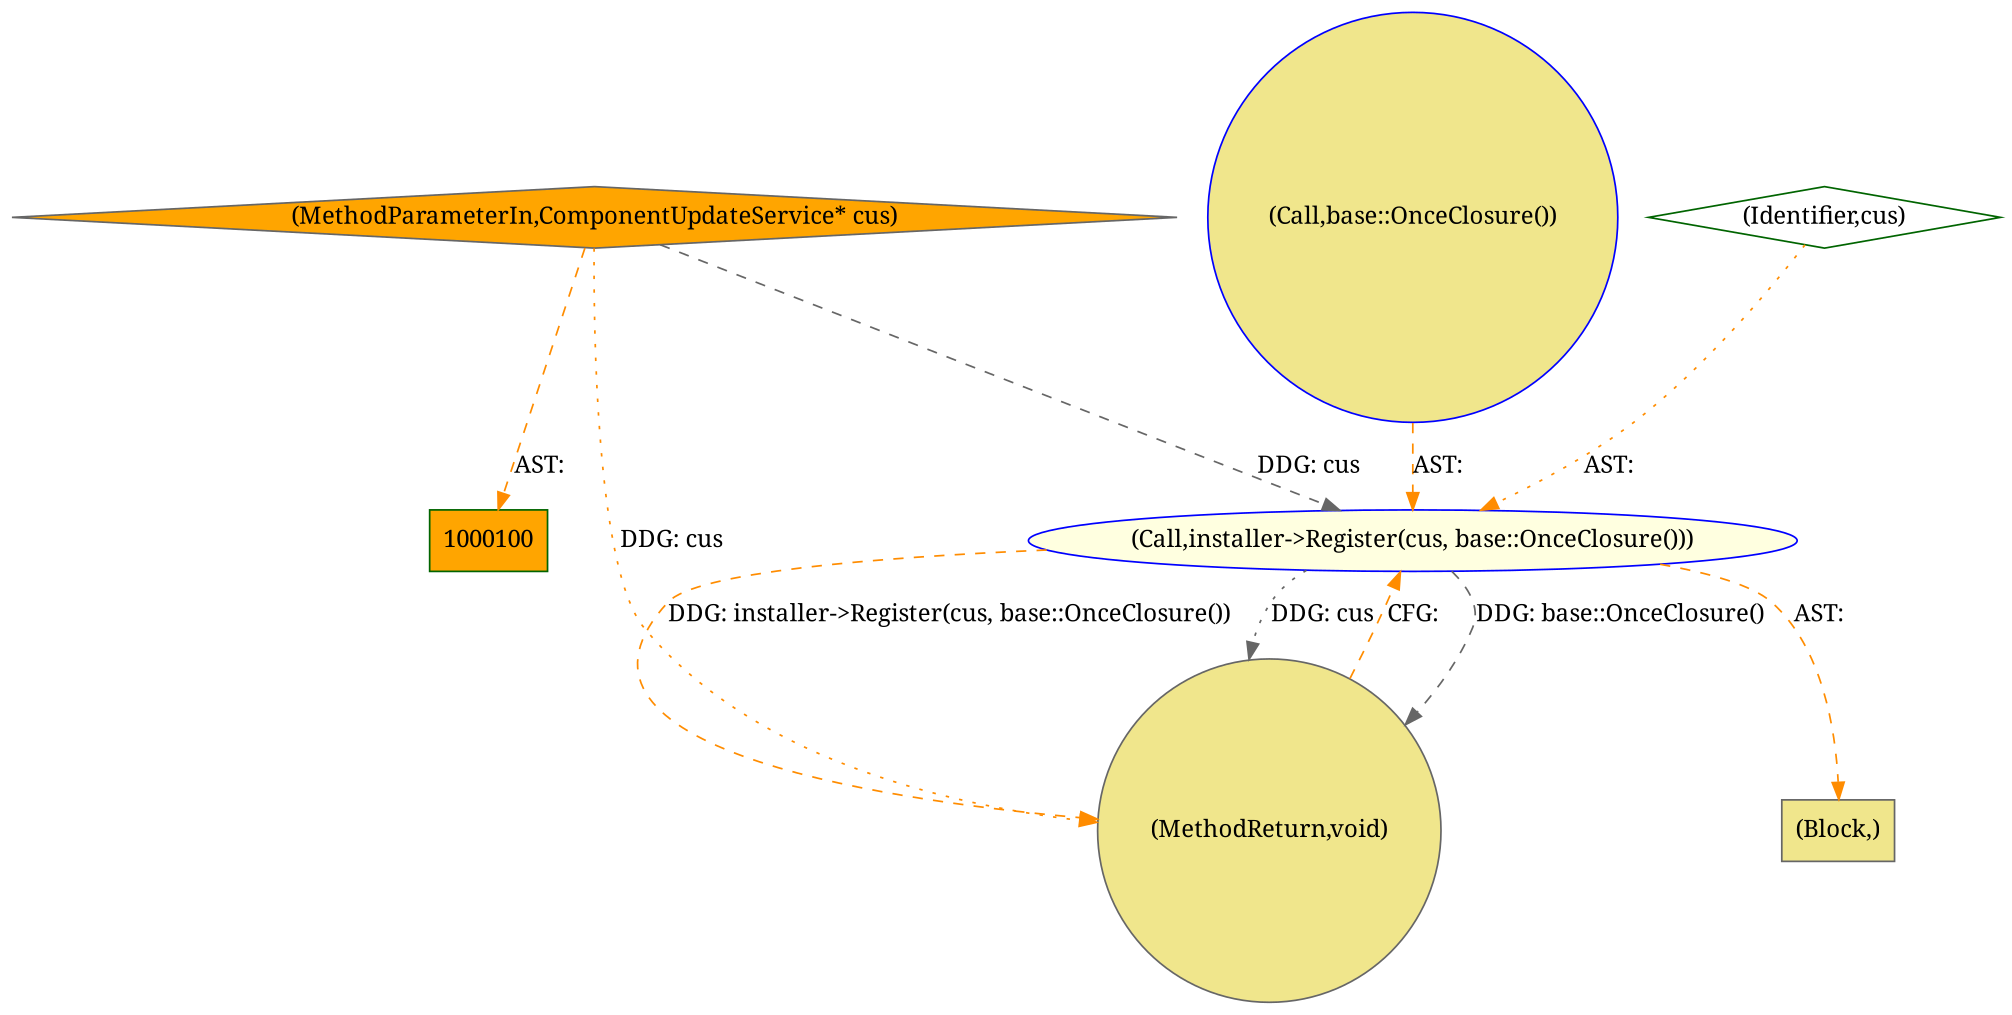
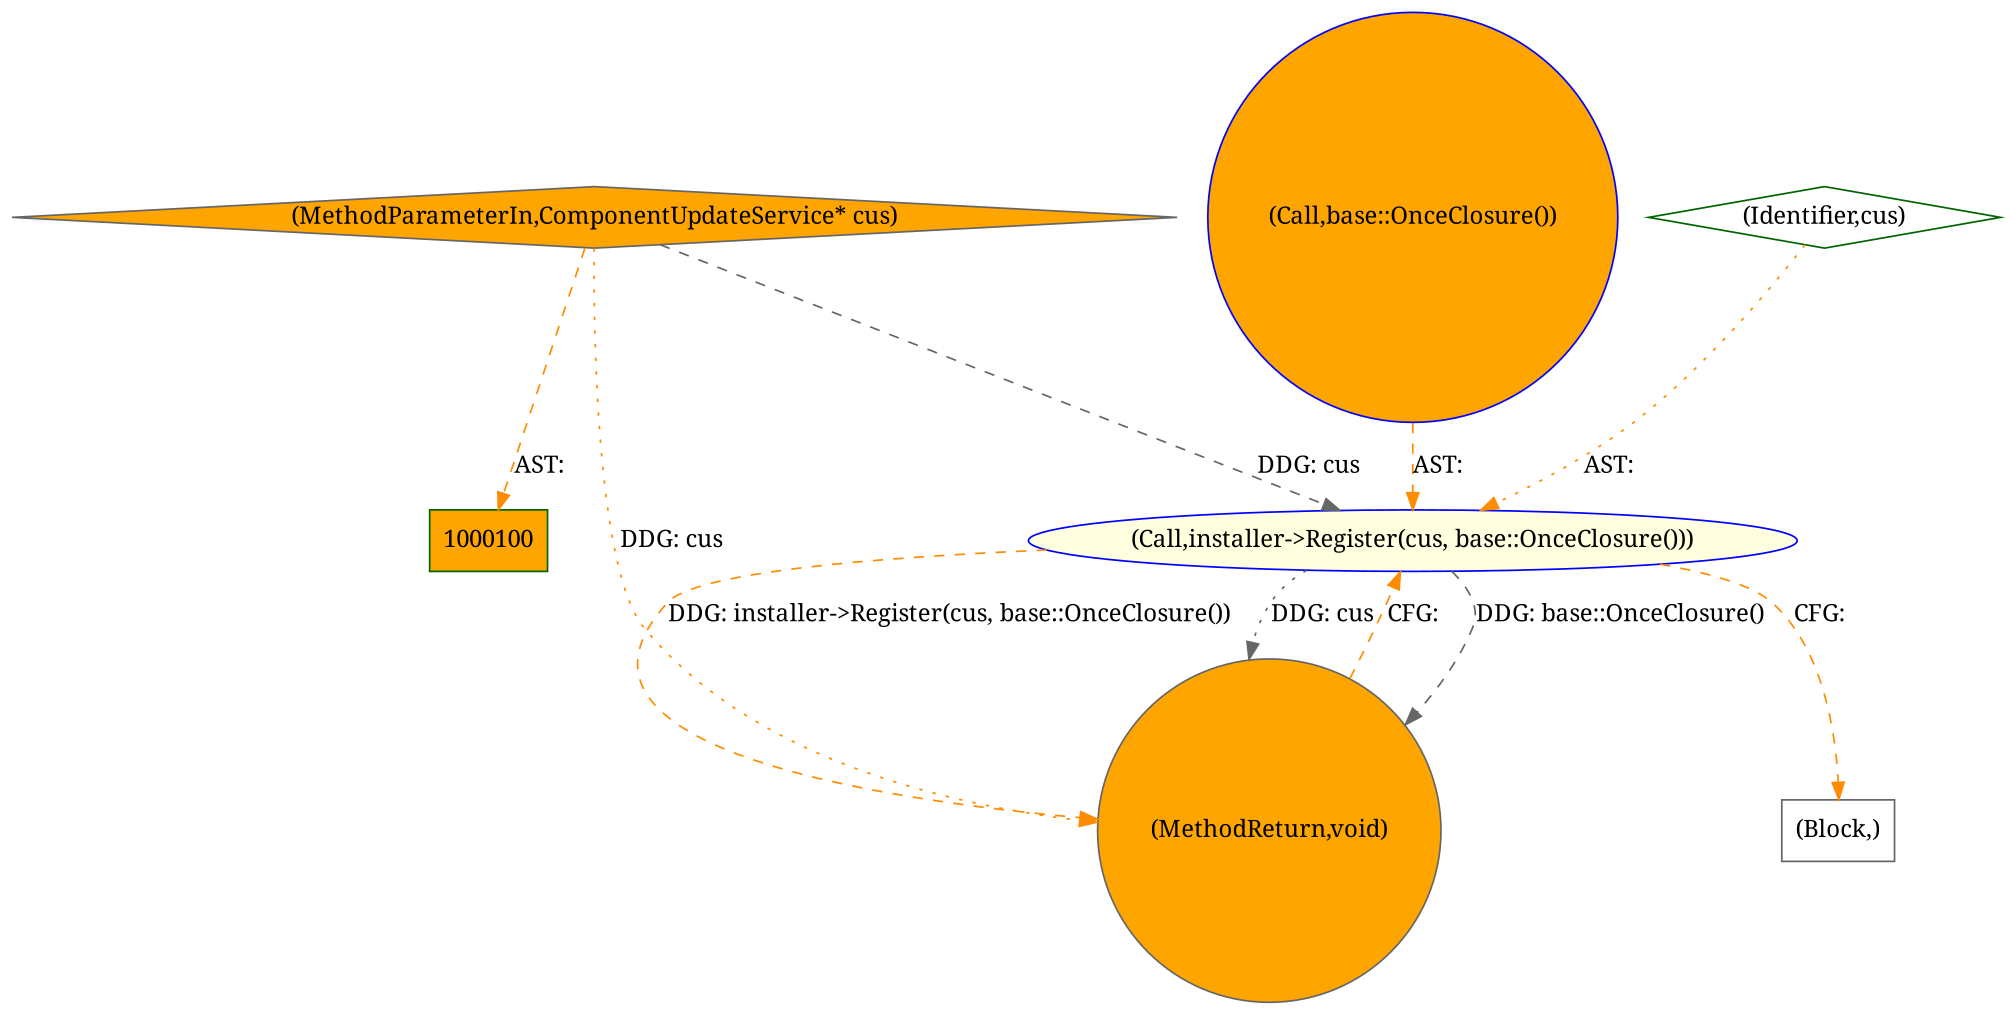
node "(Call,base::OnceClosure())": fillcolor khaki -> orange
edge "(Call,installer->Register(cus, base::OnceClosure()))" -> "(Block,)": label "AST: " -> "CFG: "
node "(MethodReturn,void)": fillcolor khaki -> orange
node "(Block,)": fillcolor khaki -> white
